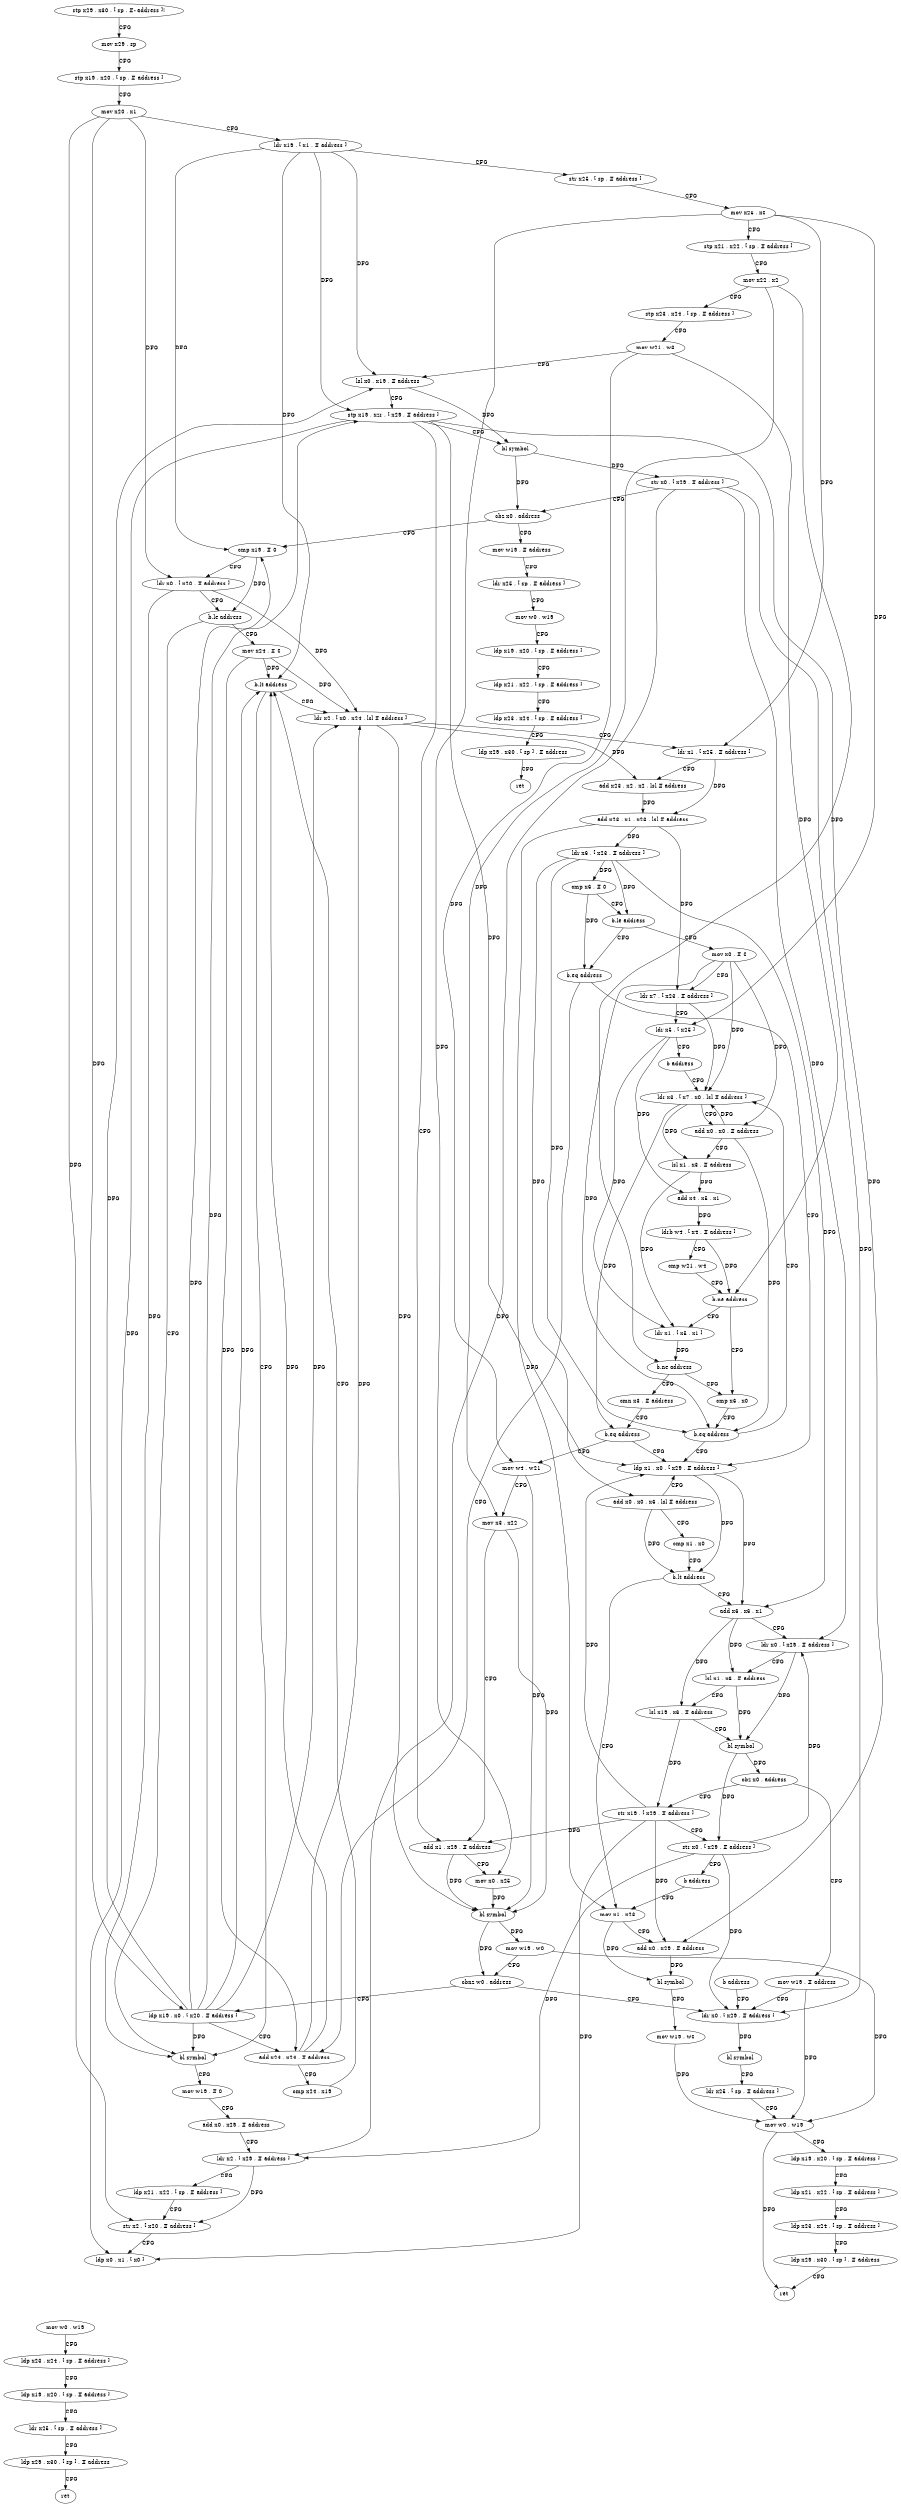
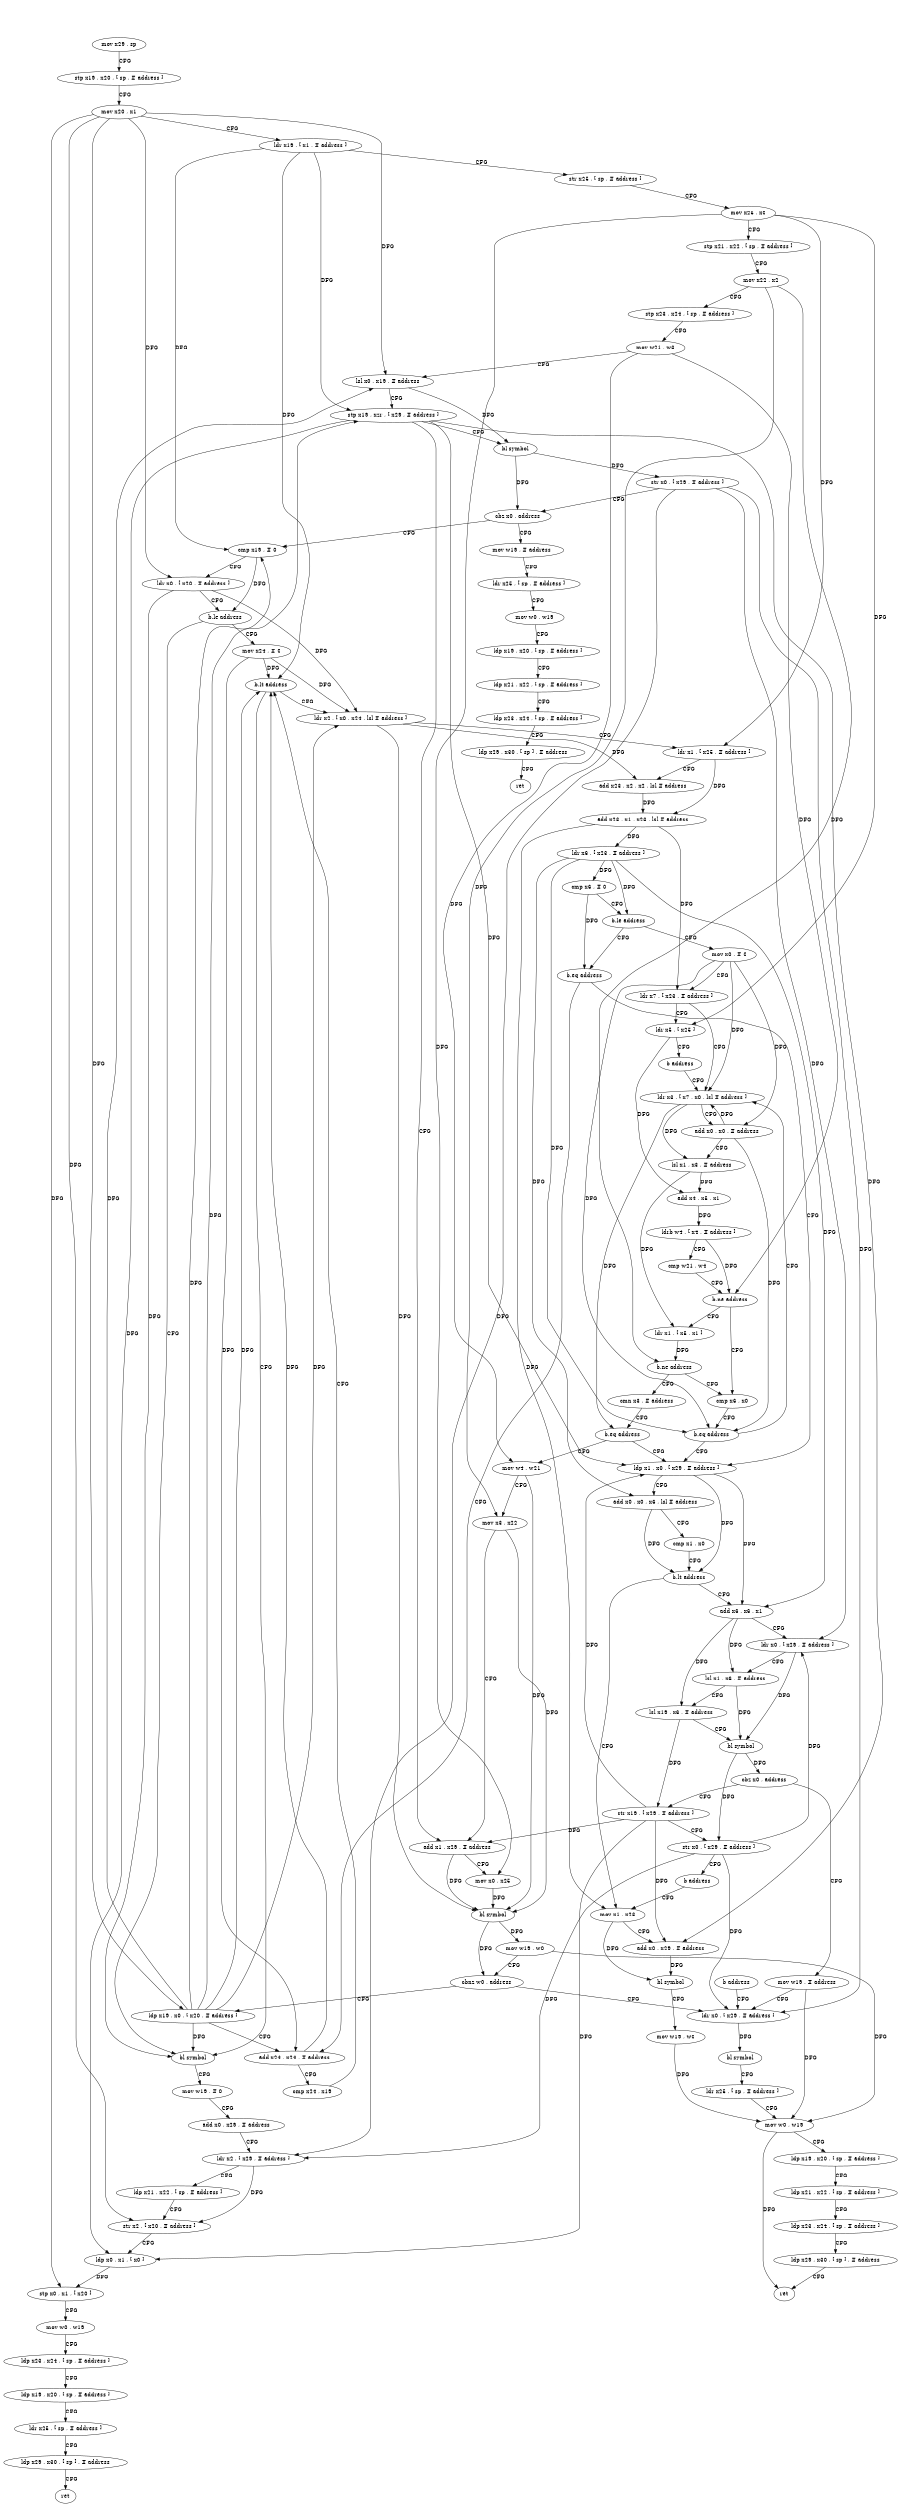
node "stp x29 , x30 , [ sp , #- address ]!": removed
edge "ldr x19 , [ x1 , # address ]" -> "lsl x0 , x19 , # address": now "mov x20 , x1" -> "lsl x0 , x19 , # address"
edge "ldr x7 , [ x23 , # address ]" -> "ldr x3 , [ x7 , x0 , lsl # address ]": label "DFG" -> "CFG"
edge "ldr x5 , [ x25 ]" -> "ldr x1 , [ x5 , x1 ]": removed, label "DFG"
edge "add x24 , x24 , # address" -> "ldr x2 , [ x0 , x24 , lsl # address ]": removed, label "DFG"
edge "add x0 , x0 , x6 , lsl # address" -> "ldp x1 , x0 , [ x29 , # address ]": reversed
node "stp x0 , x1 , [ x20 ]": added
